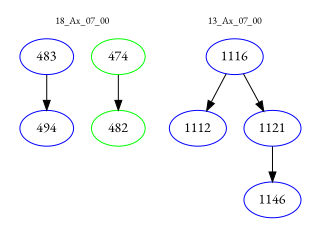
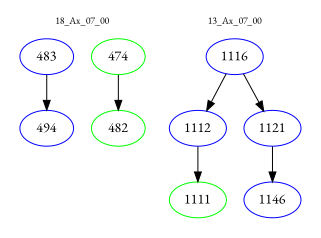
node "1111": added
